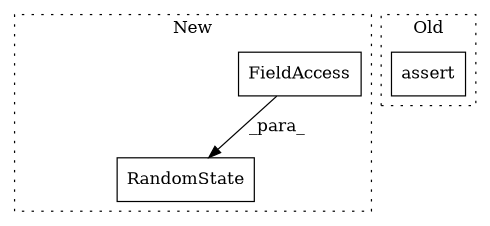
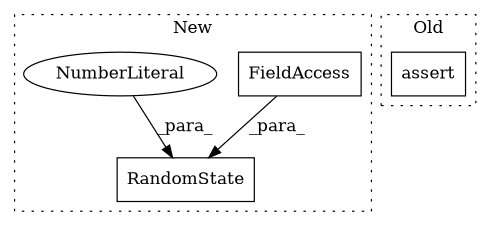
node "NumberLiteral": added
